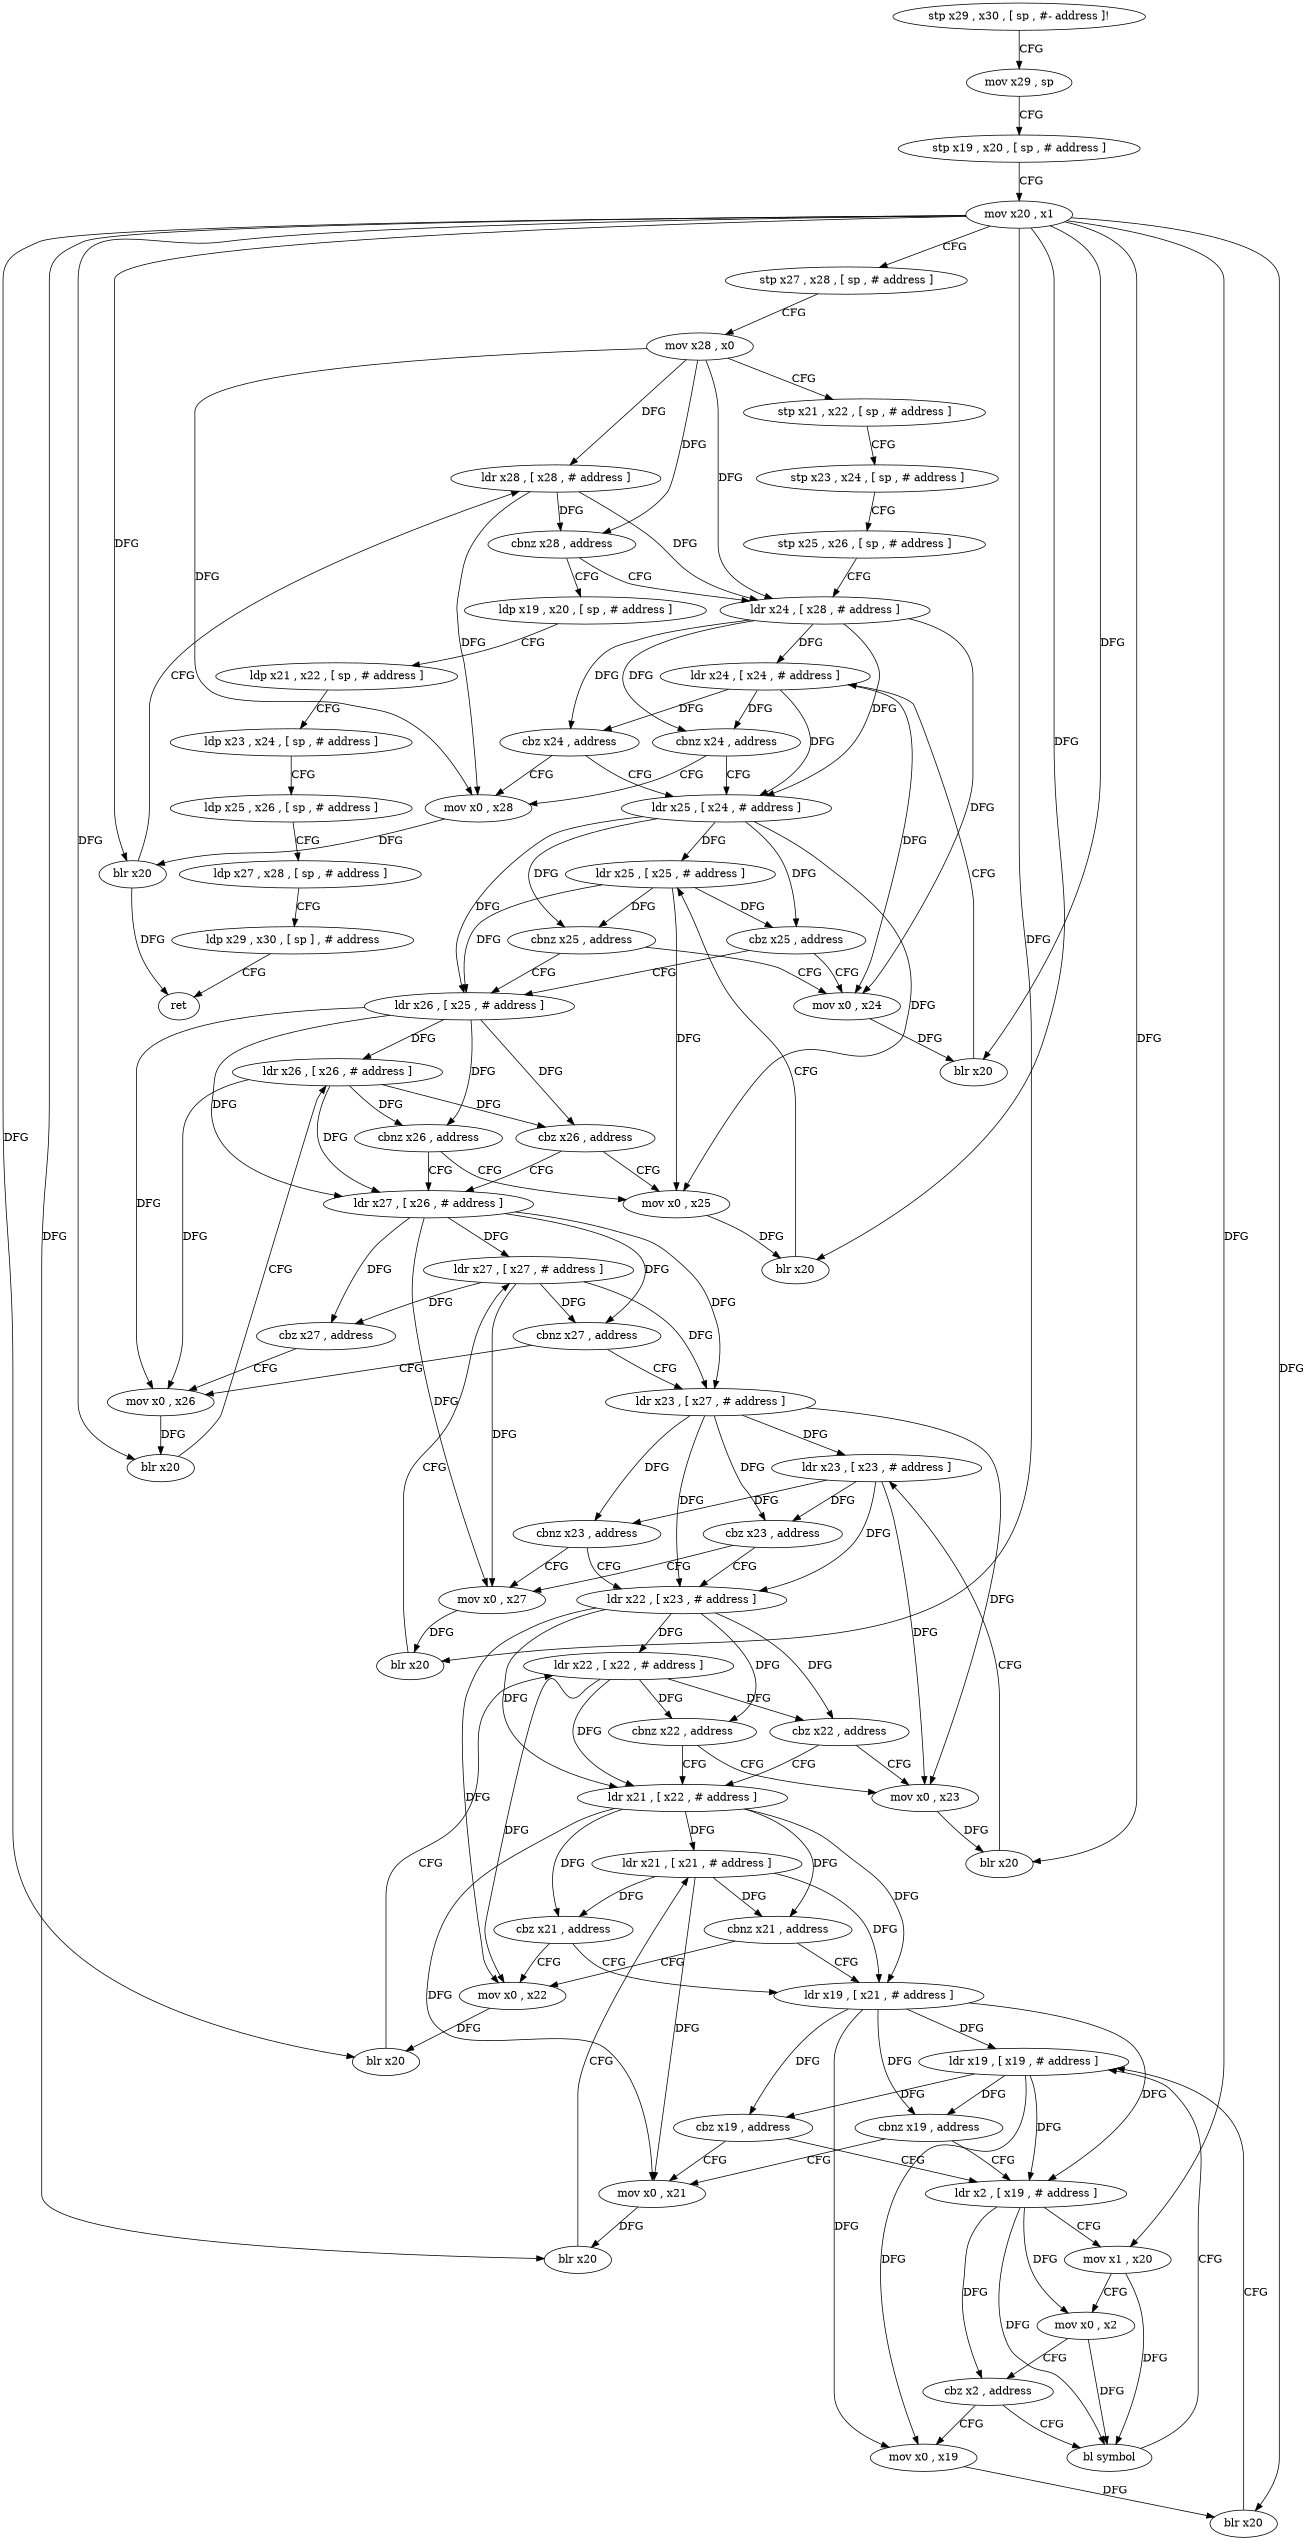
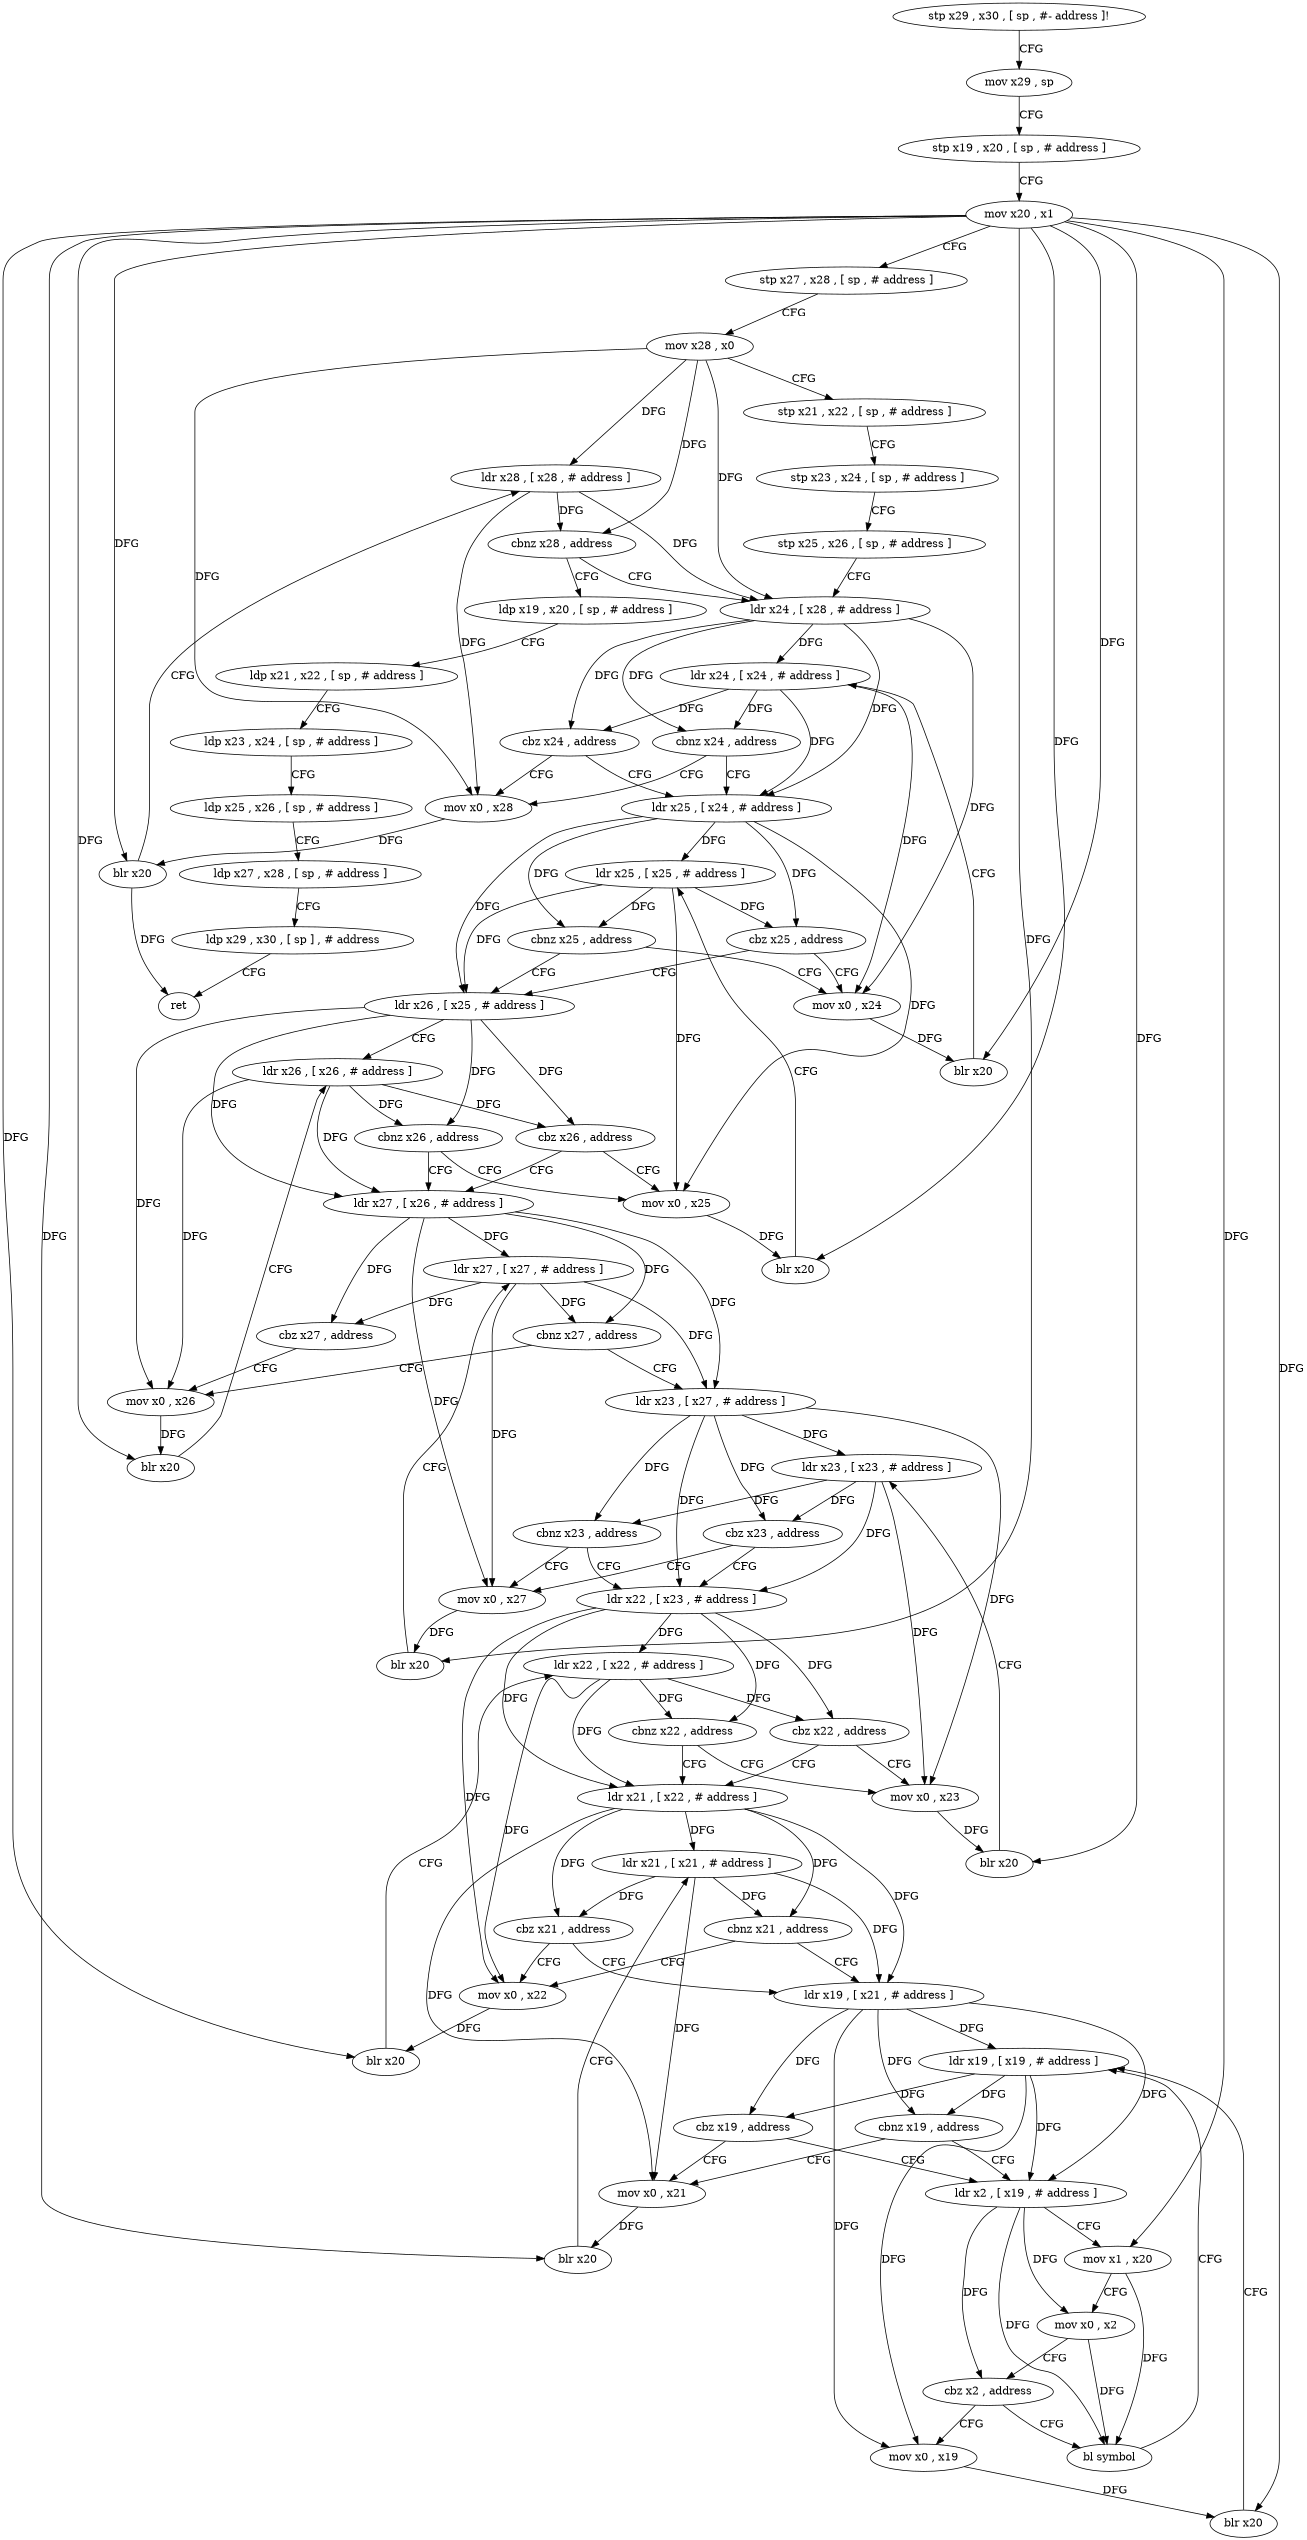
edge "ldr x26 , [ x25 , # address ]" -> "ldr x26 , [ x26 , # address ]": label "DFG" -> "CFG"
